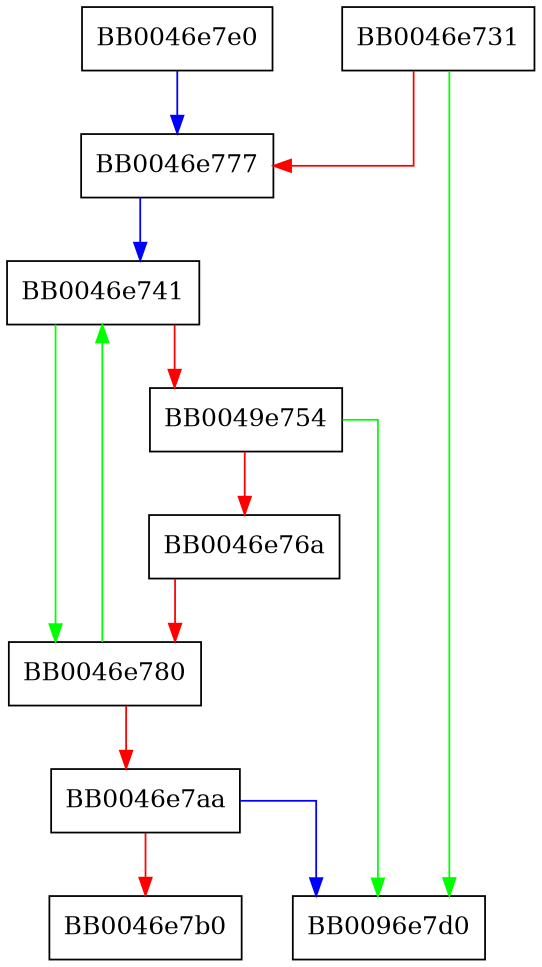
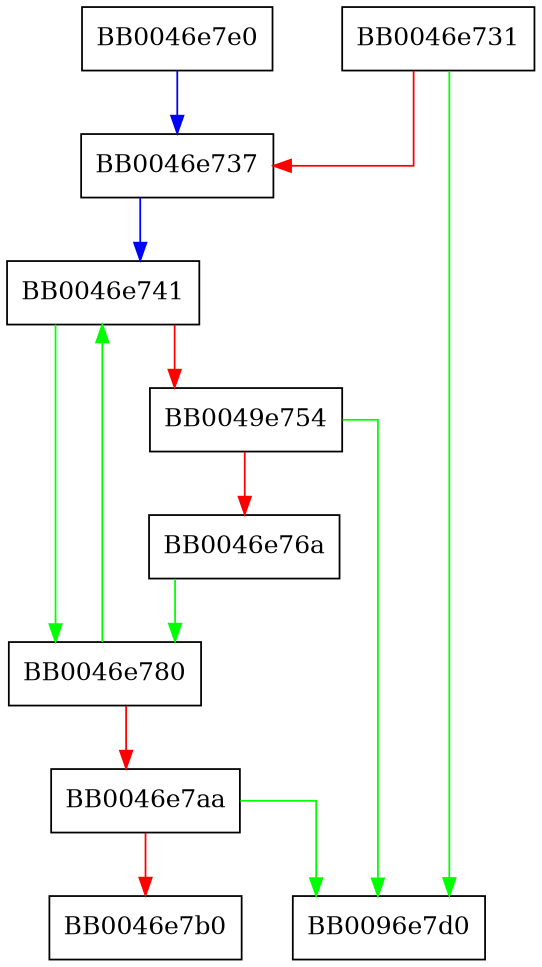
node "BB0046e777": label "BB0046e777" -> "BB0046e737"
edge "BB0046e76a" -> "BB0046e780": color red -> green
edge "BB0046e7aa" -> "BB0096e7d0": color blue -> green
